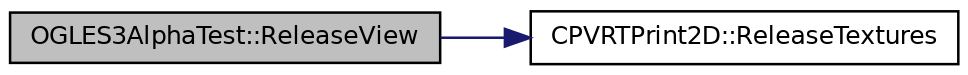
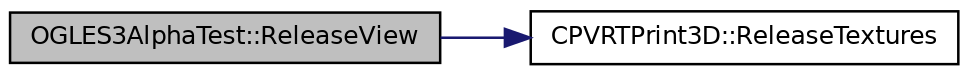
node "CPVRTPrint2D::ReleaseTextures": label "CPVRTPrint2D::ReleaseTextures" -> "CPVRTPrint3D::ReleaseTextures"
